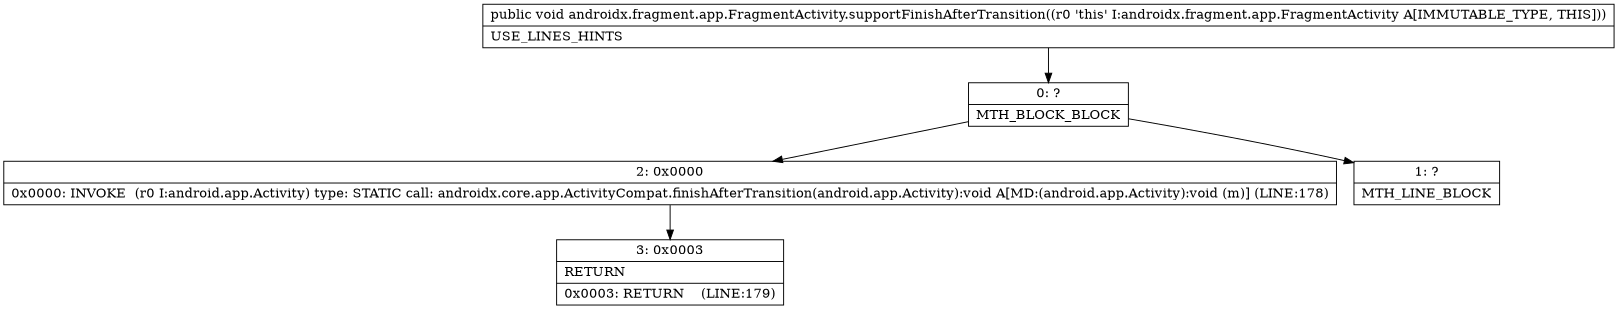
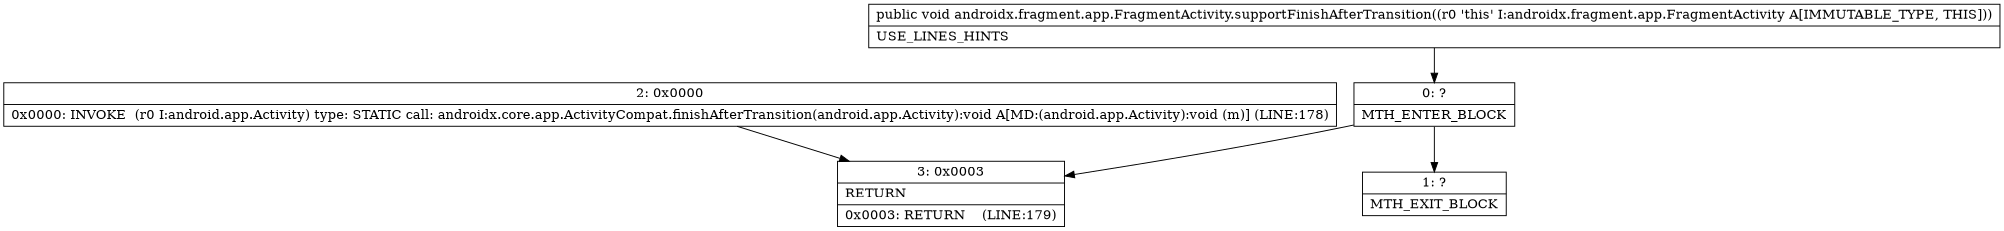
node "0: ?": text "MTH_BLOCK_BLOCK" -> "MTH_ENTER_BLOCK"
edge "0: ?" -> "2: 0x0000": now "0: ?" -> "3: 0x0003"
node "1: ?": text "MTH_LINE_BLOCK" -> "MTH_EXIT_BLOCK"
